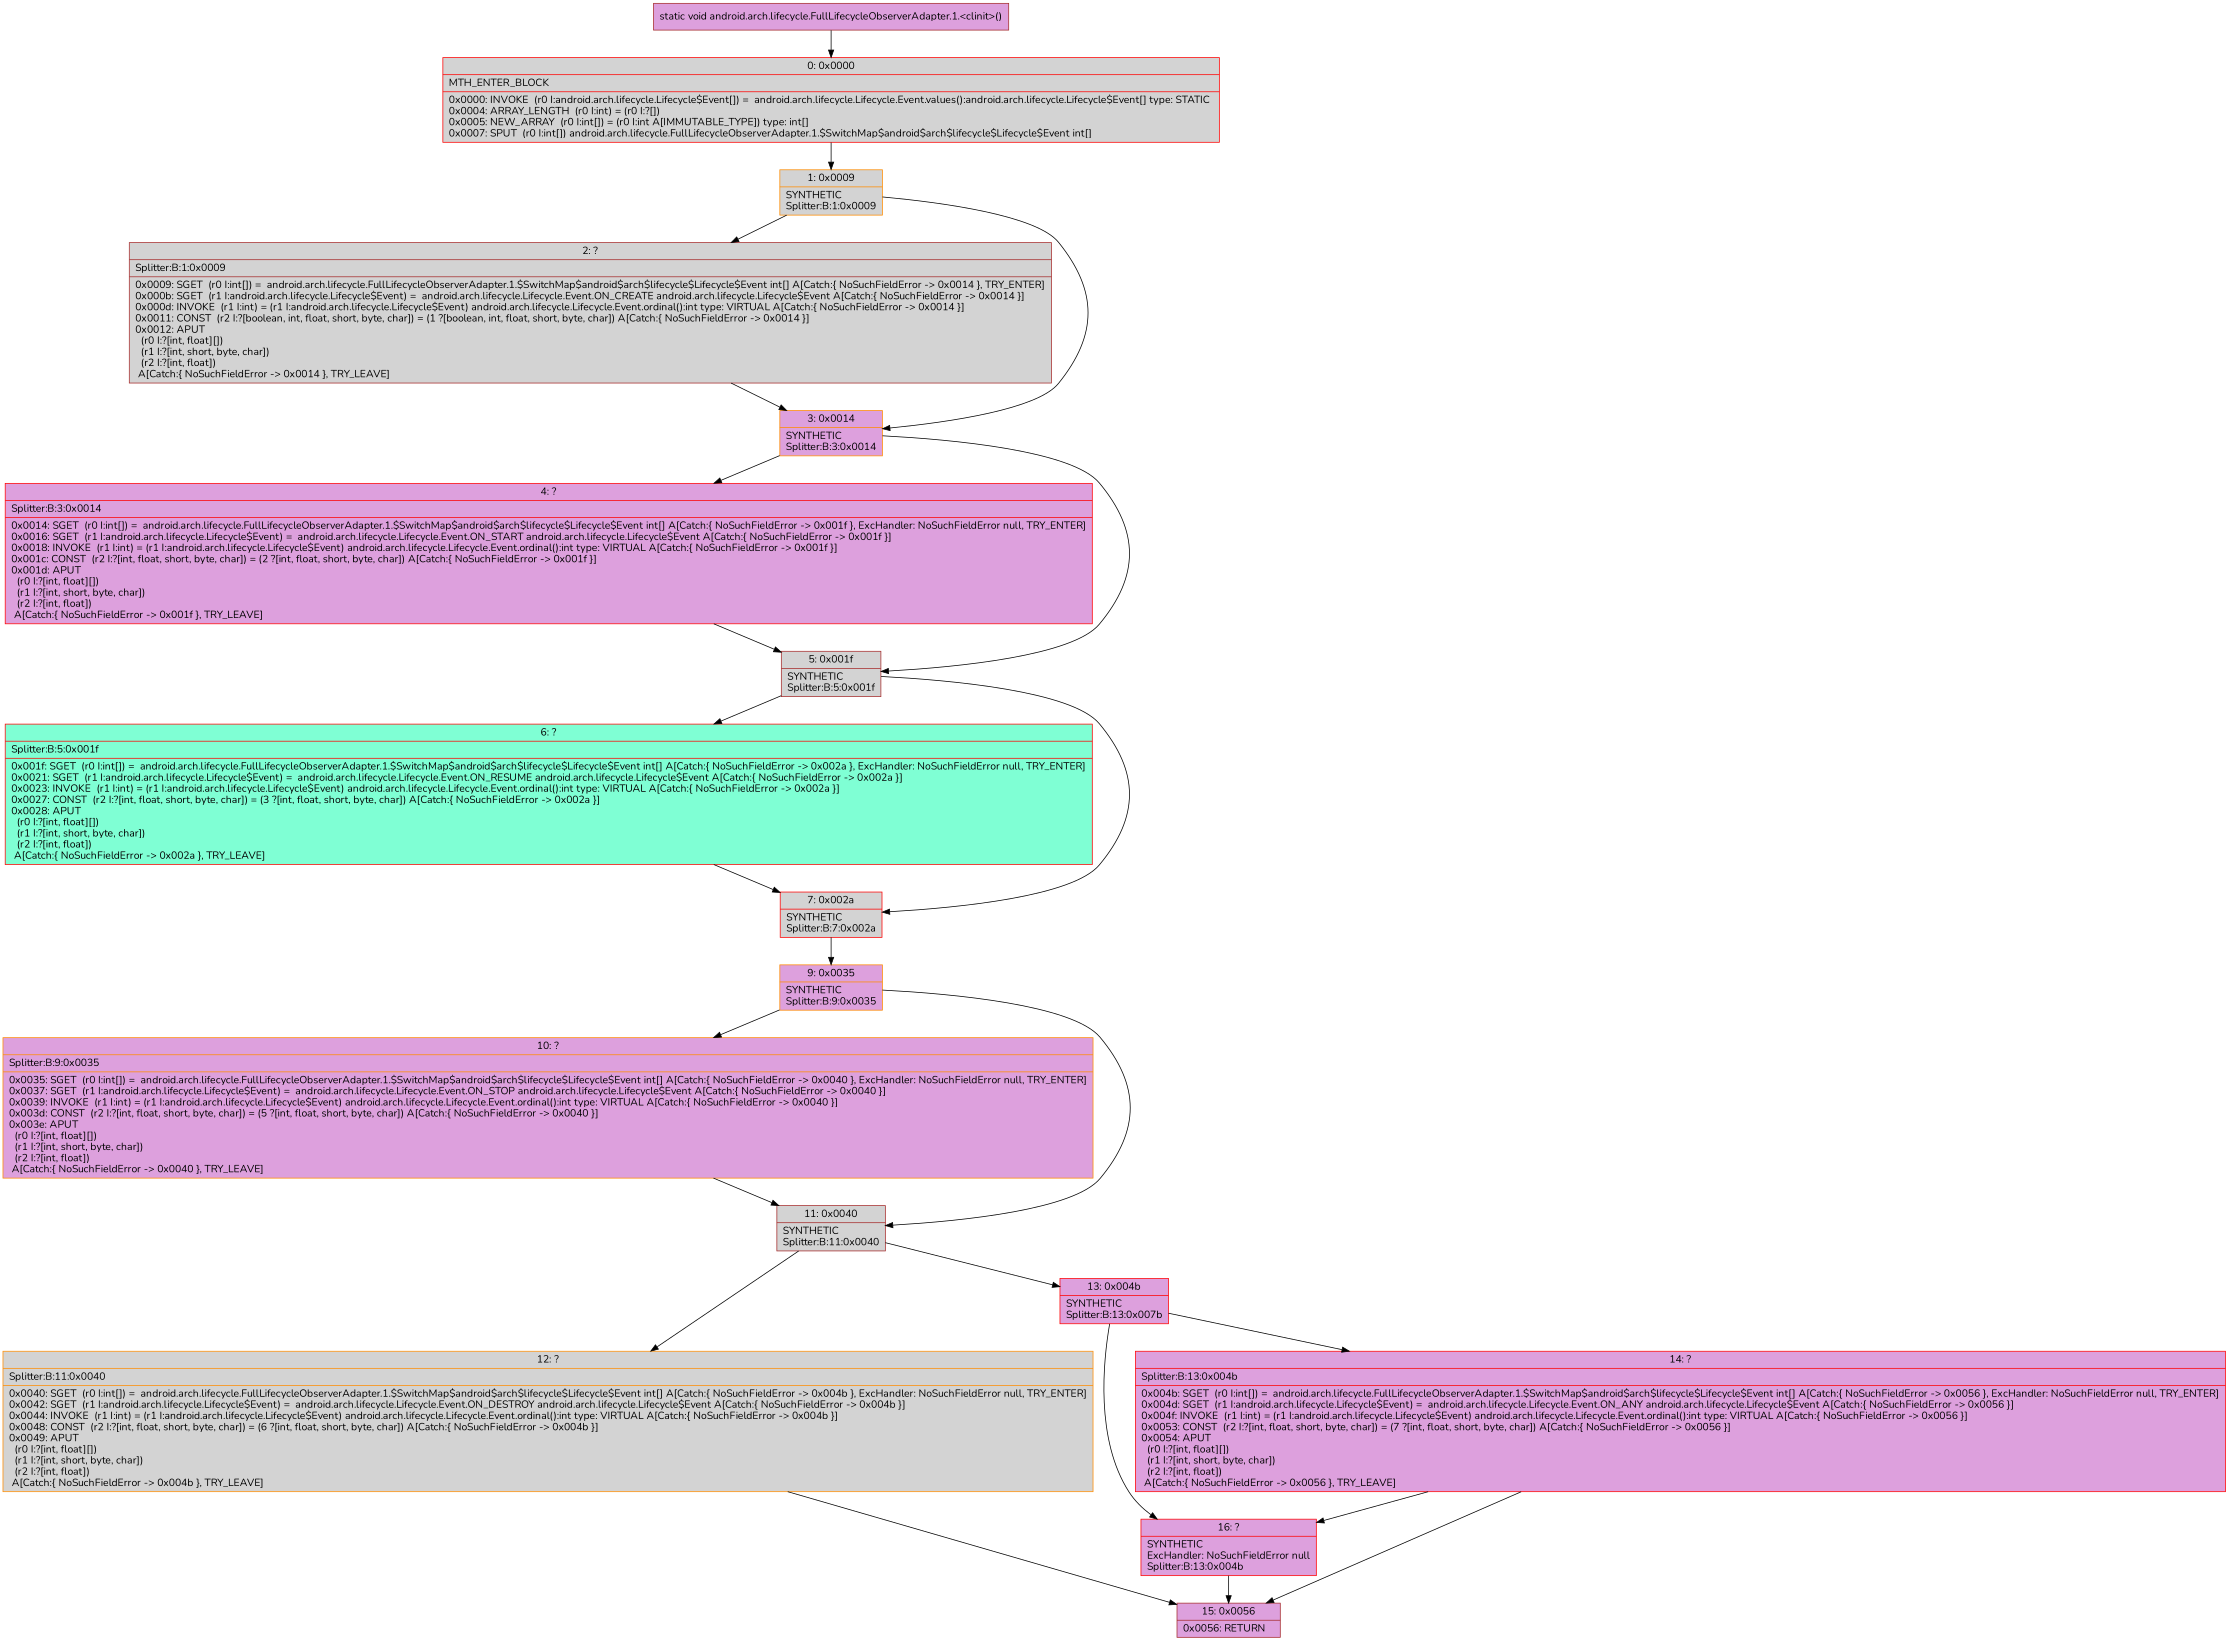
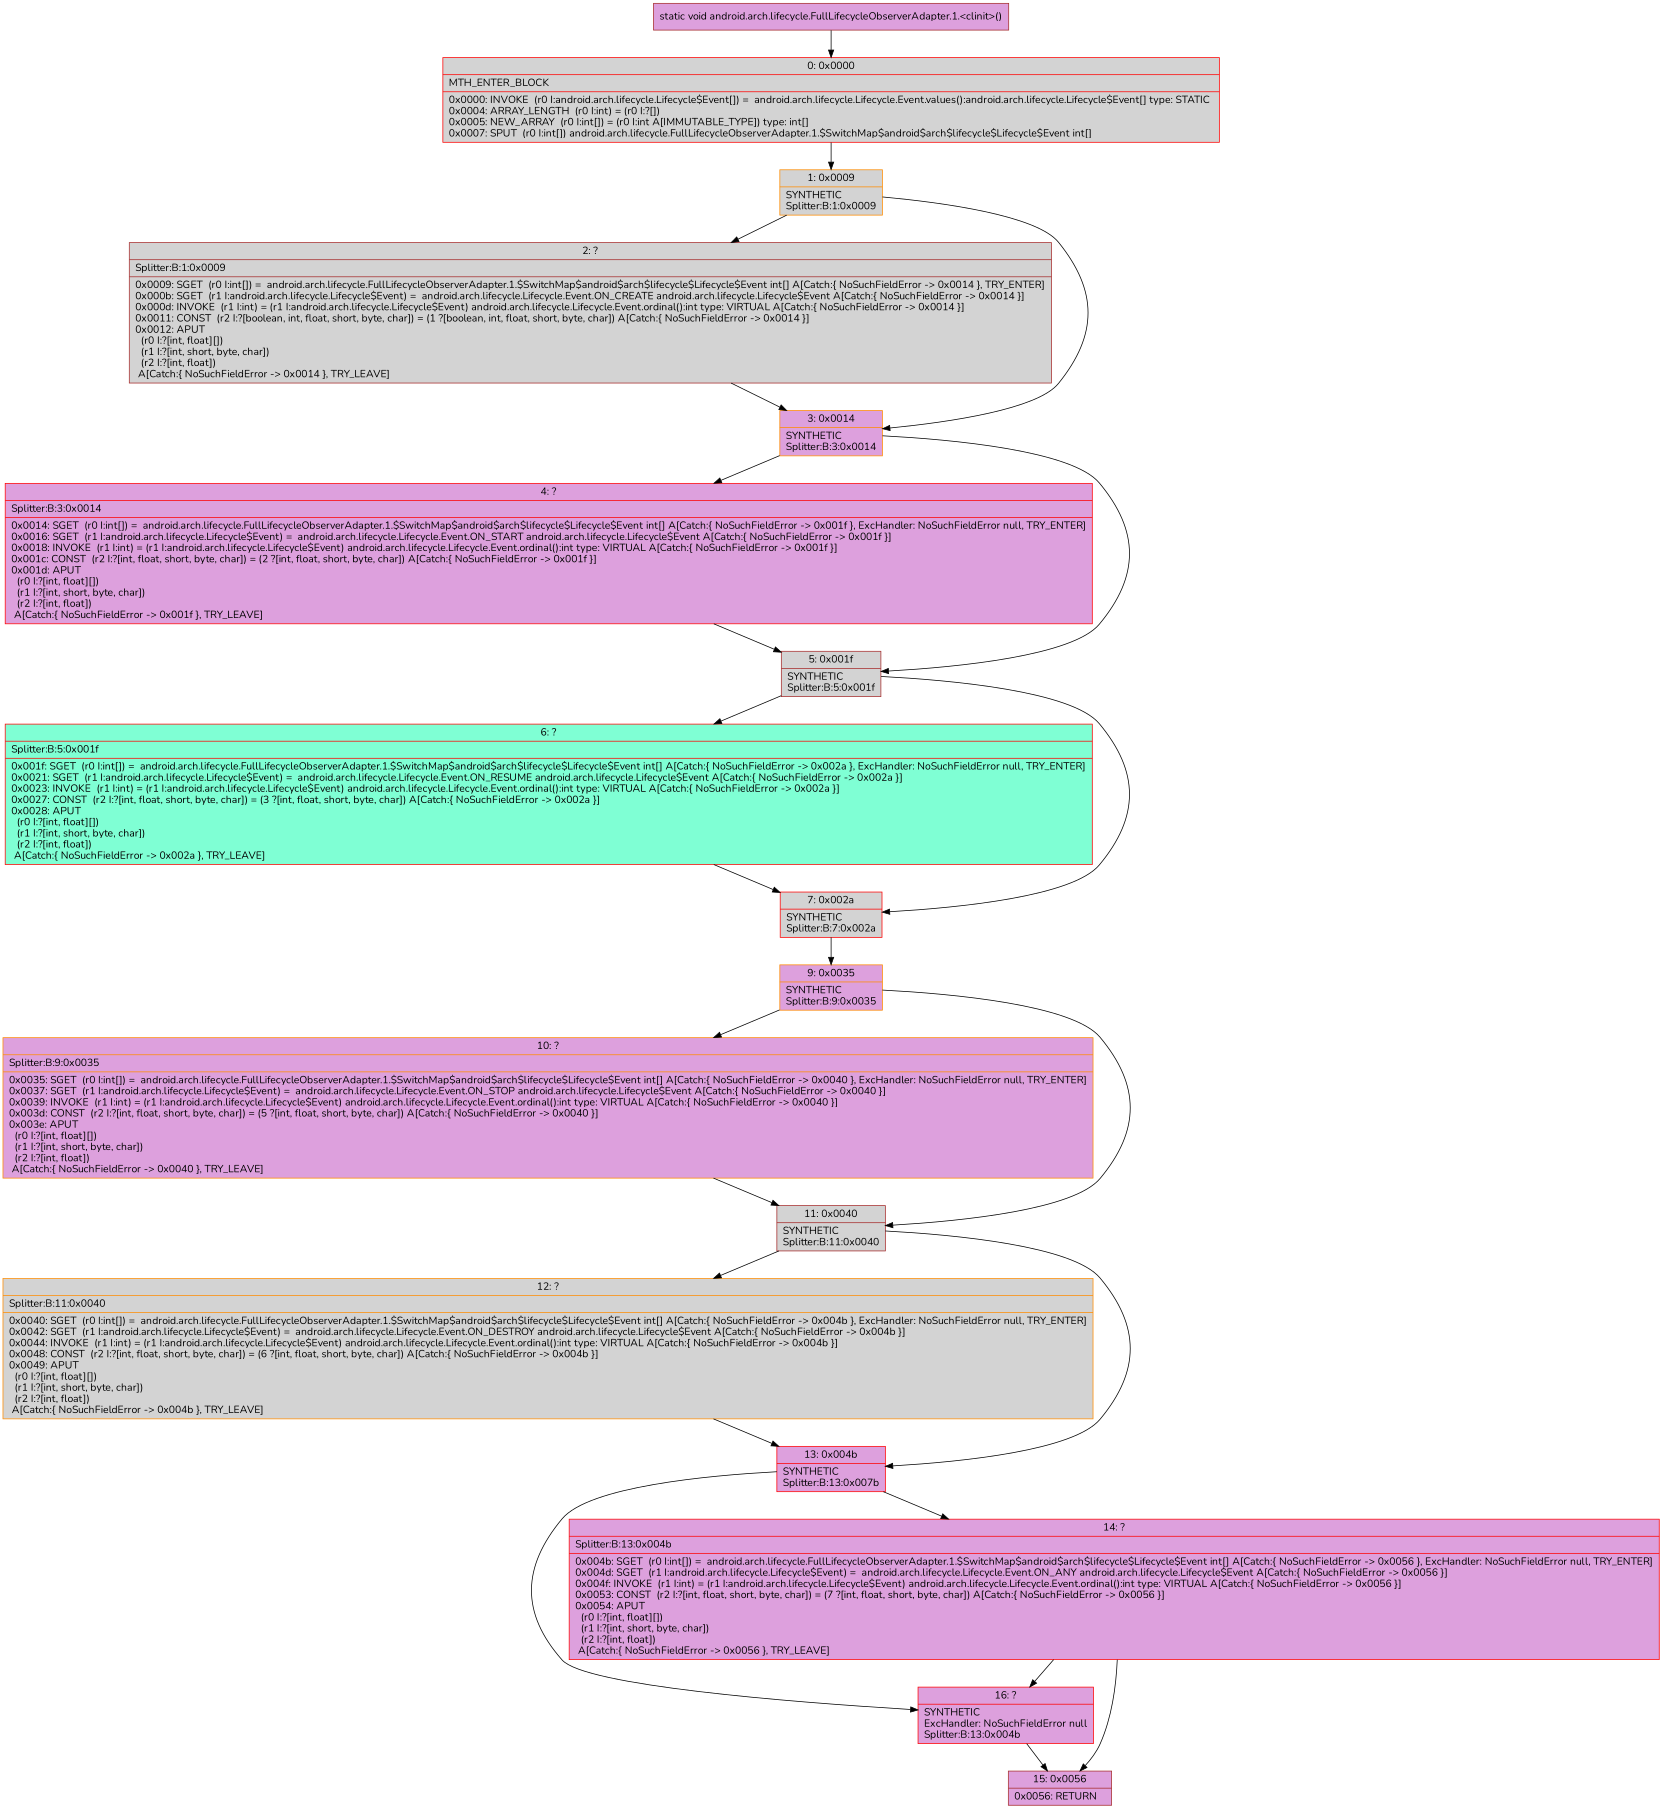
edge "12: ?" -> "15: 0x0056": now "12: ?" -> "13: 0x004b"
